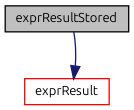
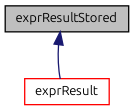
edge "exprResultStored" -> "exprResult": reversed
